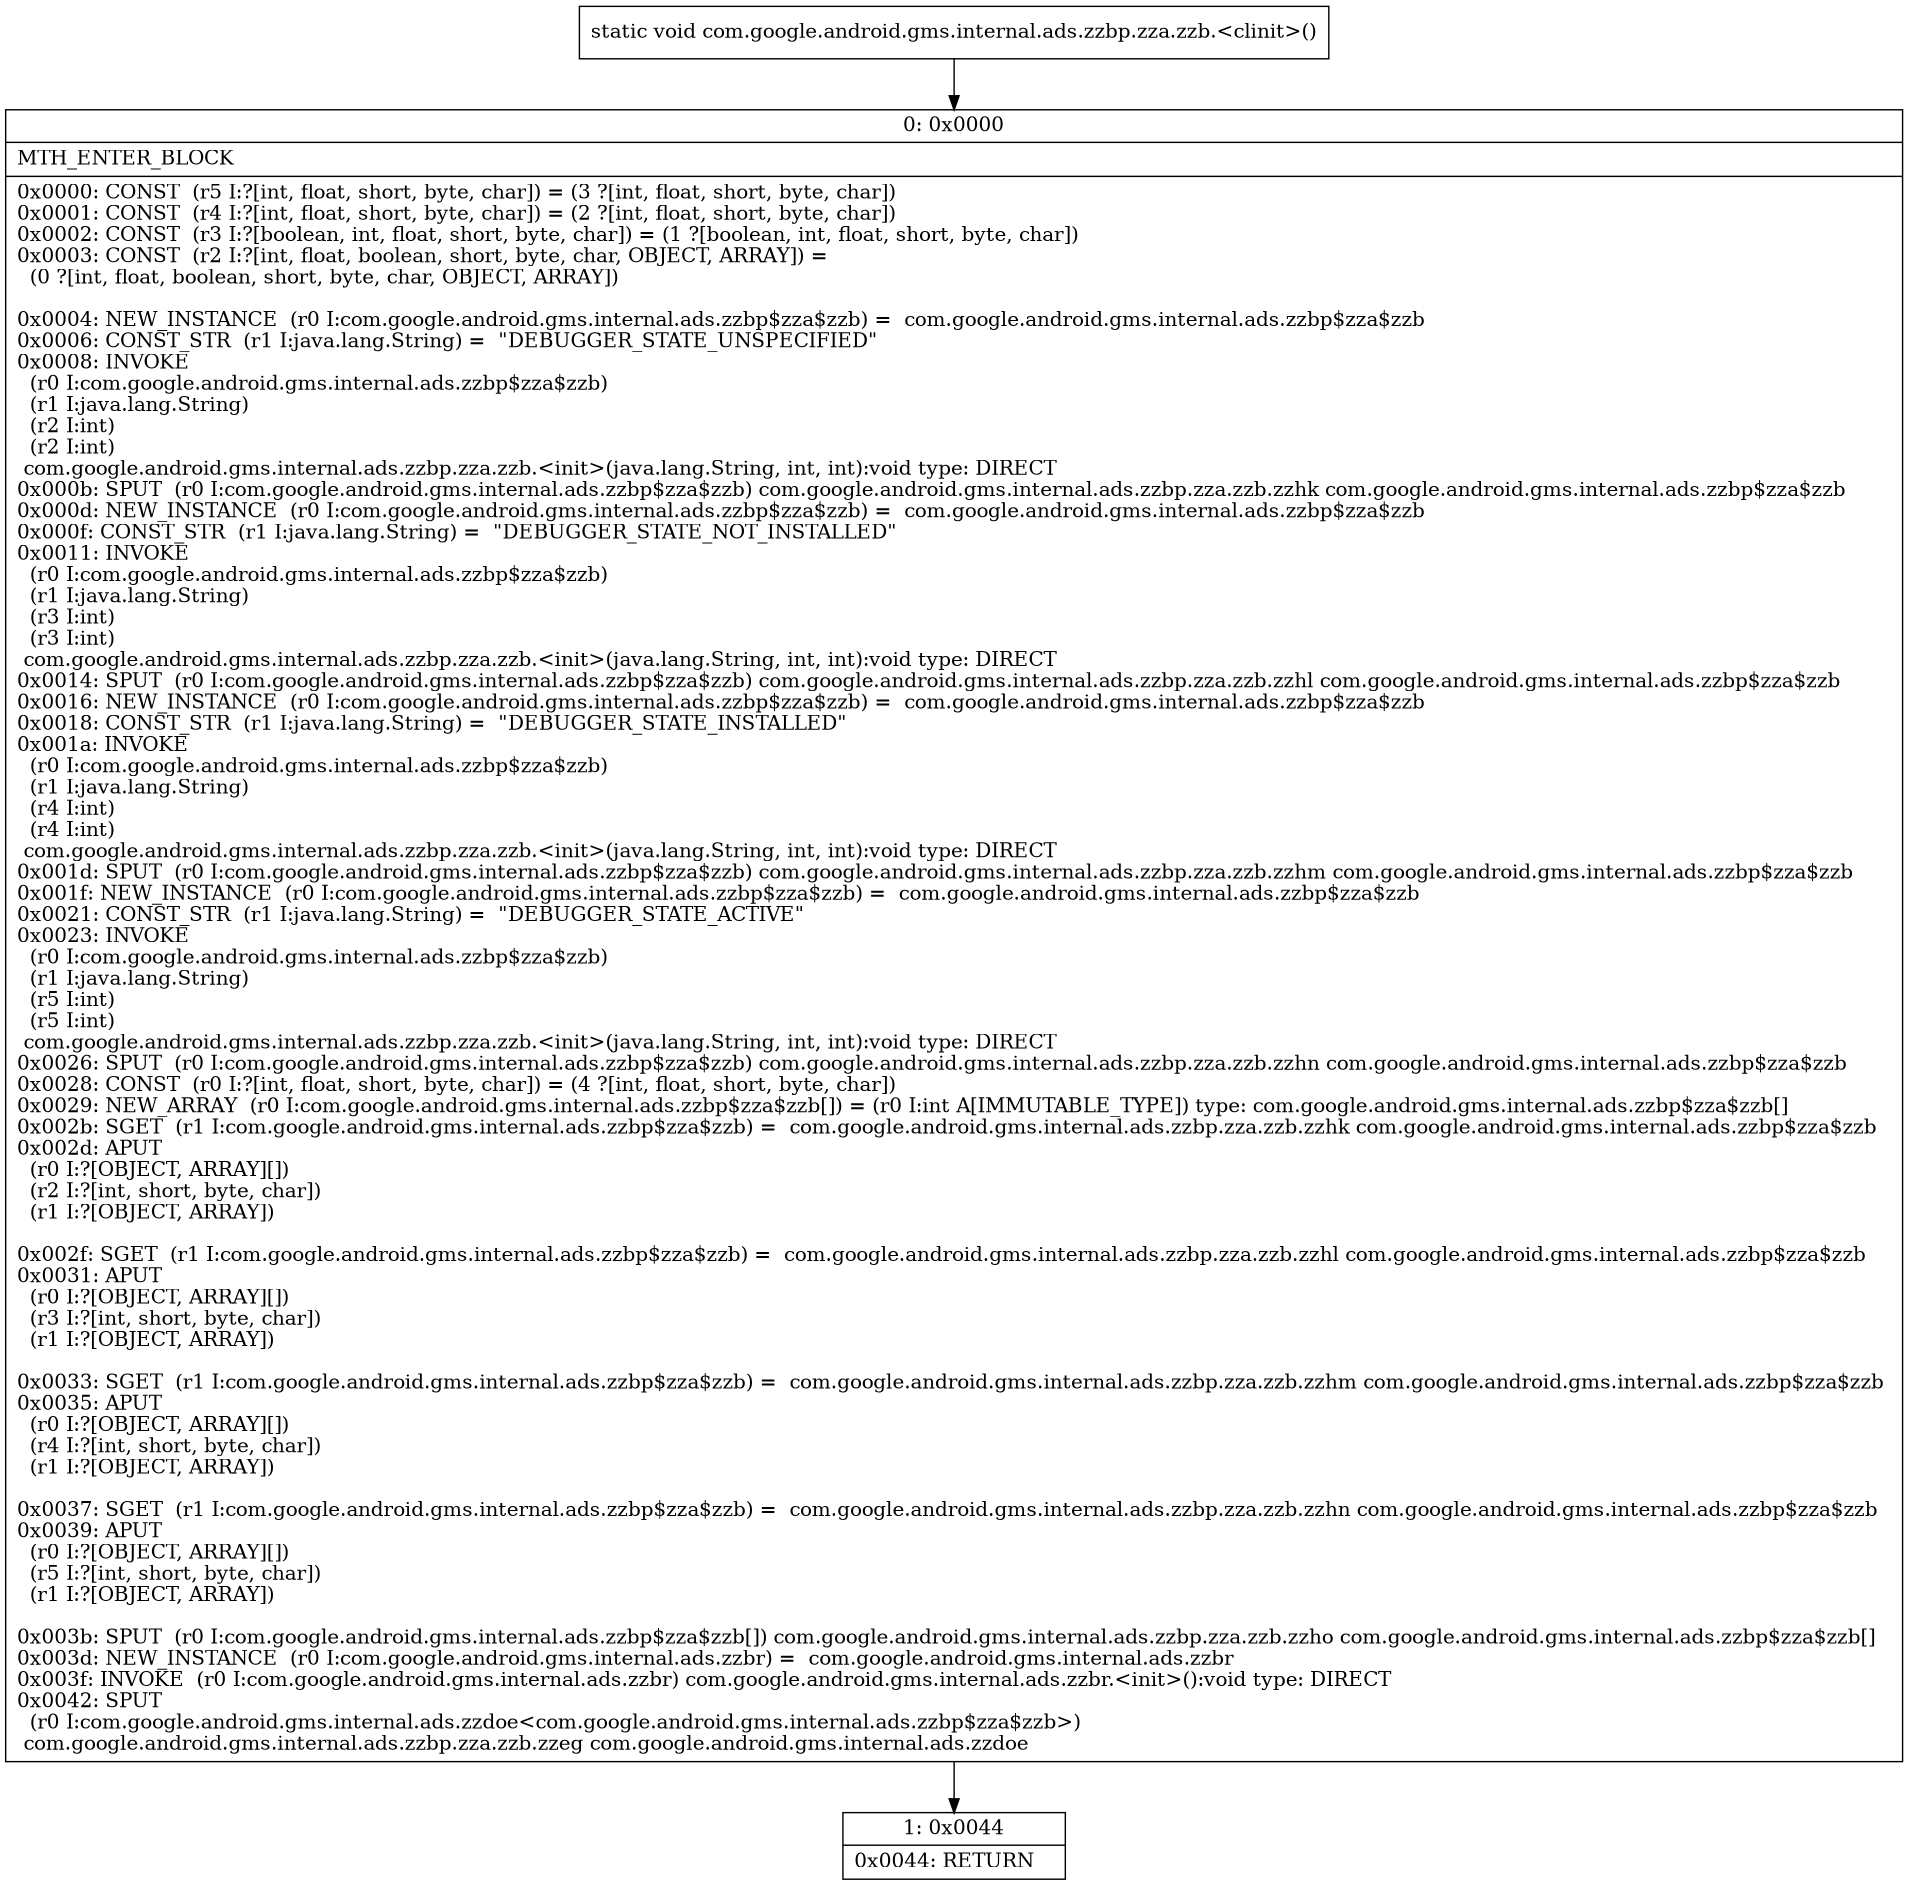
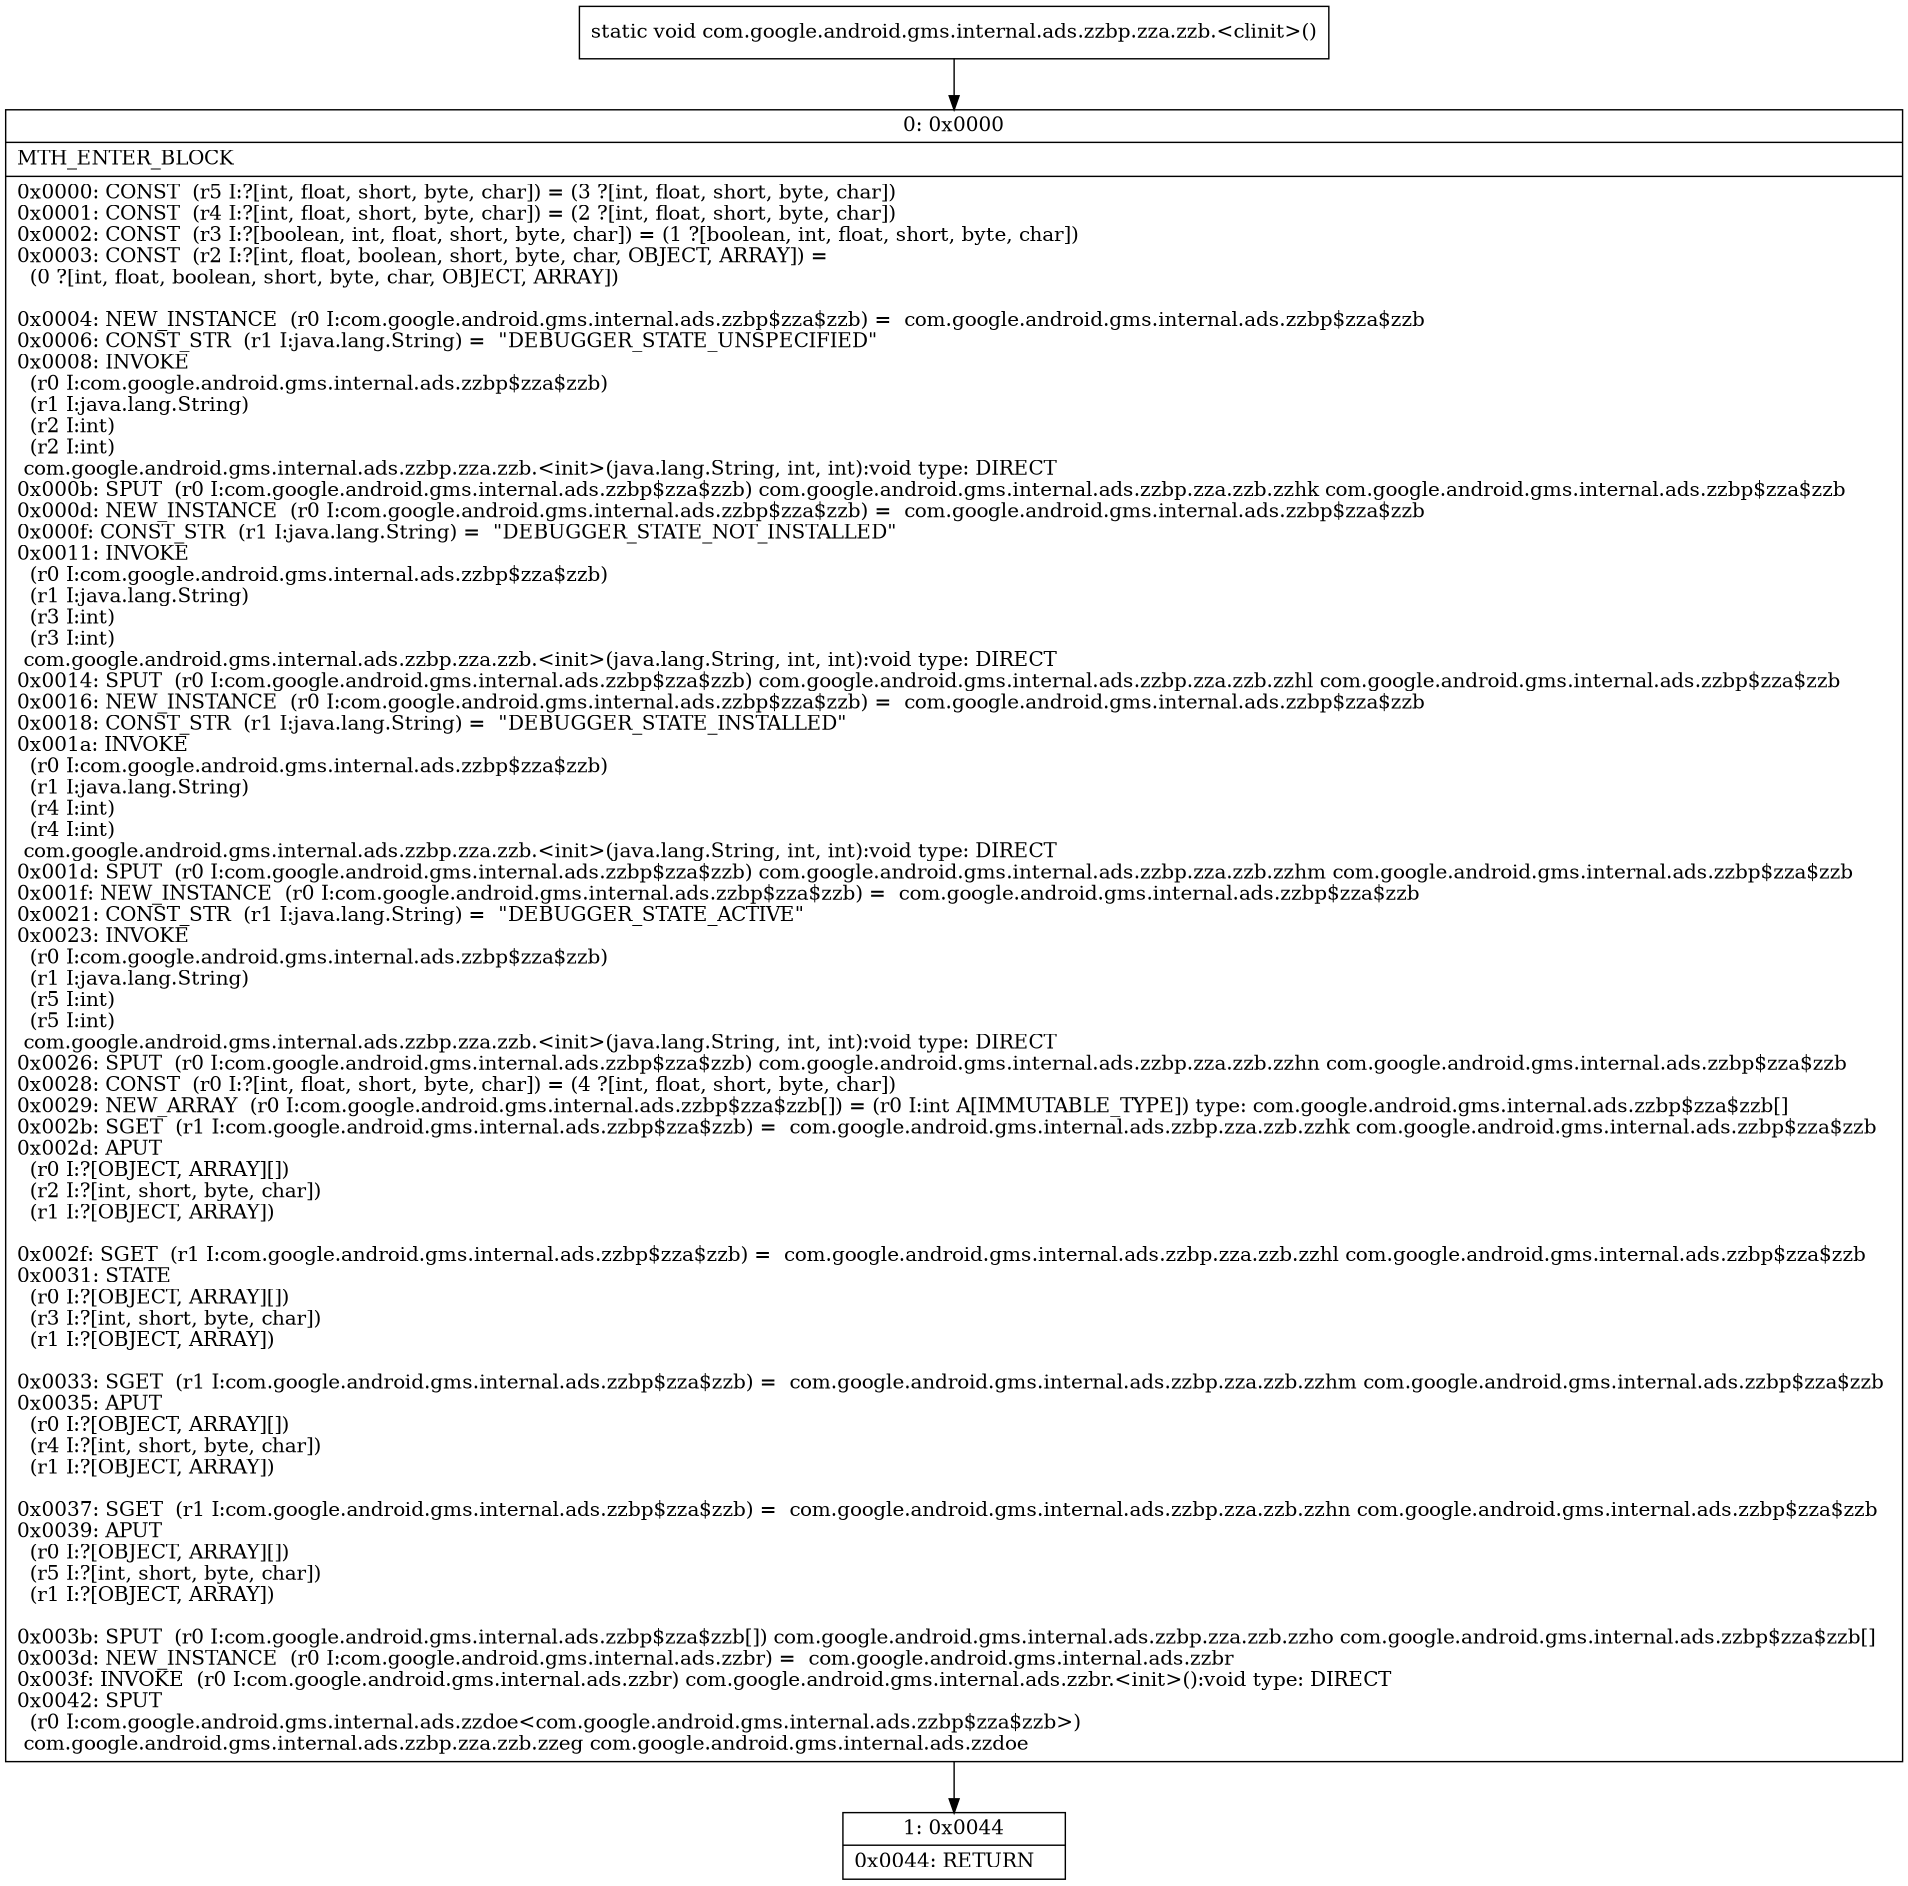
node "0: 0x0000": text "0x0031: APUT" -> "0x0031: STATE"
